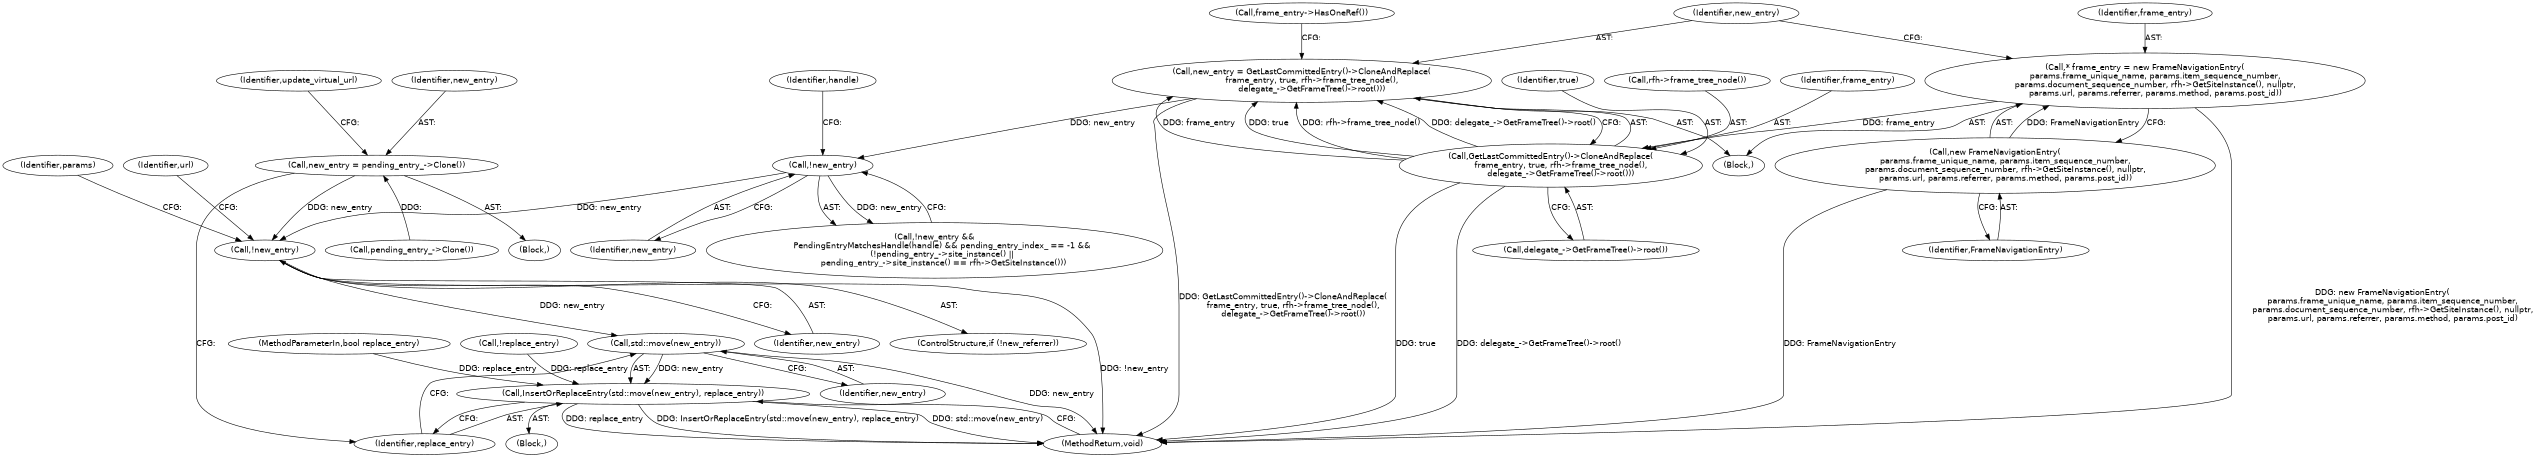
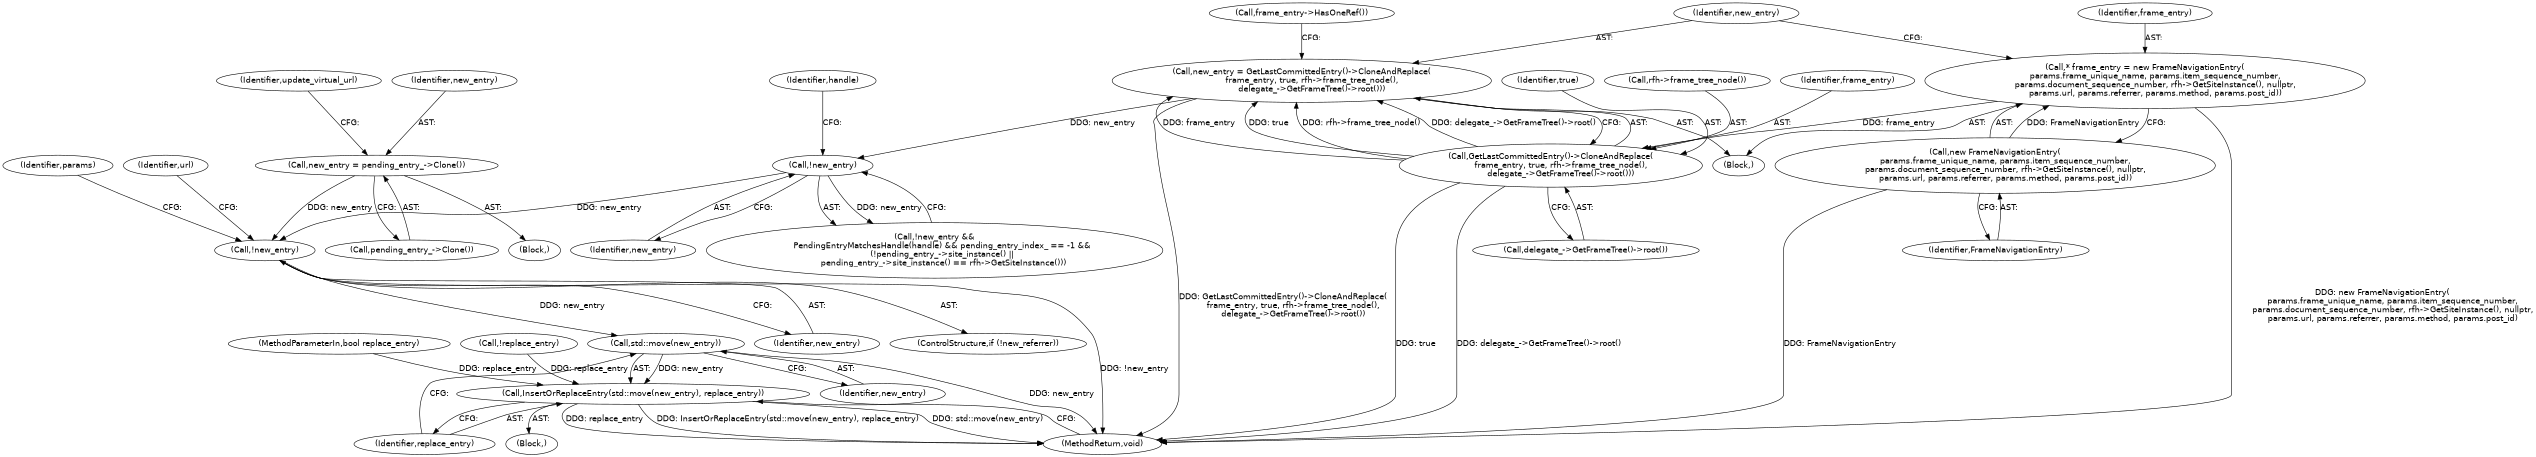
edge "(Call,pending_entry_->Clone())" -> "(Call,new_entry = pending_entry_->Clone())": label "DDG: " -> "AST: "
edge "(Call,new_entry = pending_entry_->Clone())" -> "(Identifier,replace_entry)": now "(Call,new_entry = pending_entry_->Clone())" -> "(Call,pending_entry_->Clone())"
